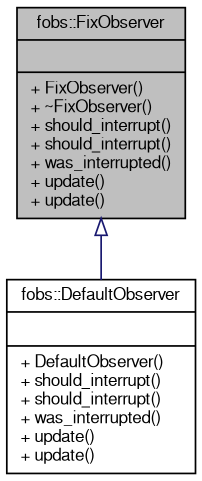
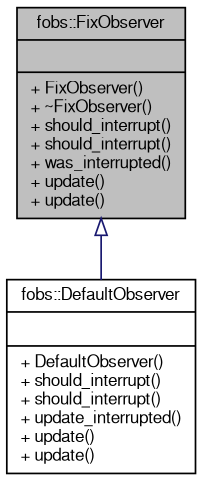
node "fobs::DefaultObserver": text "+ was_interrupted()" -> "+ update_interrupted()"
